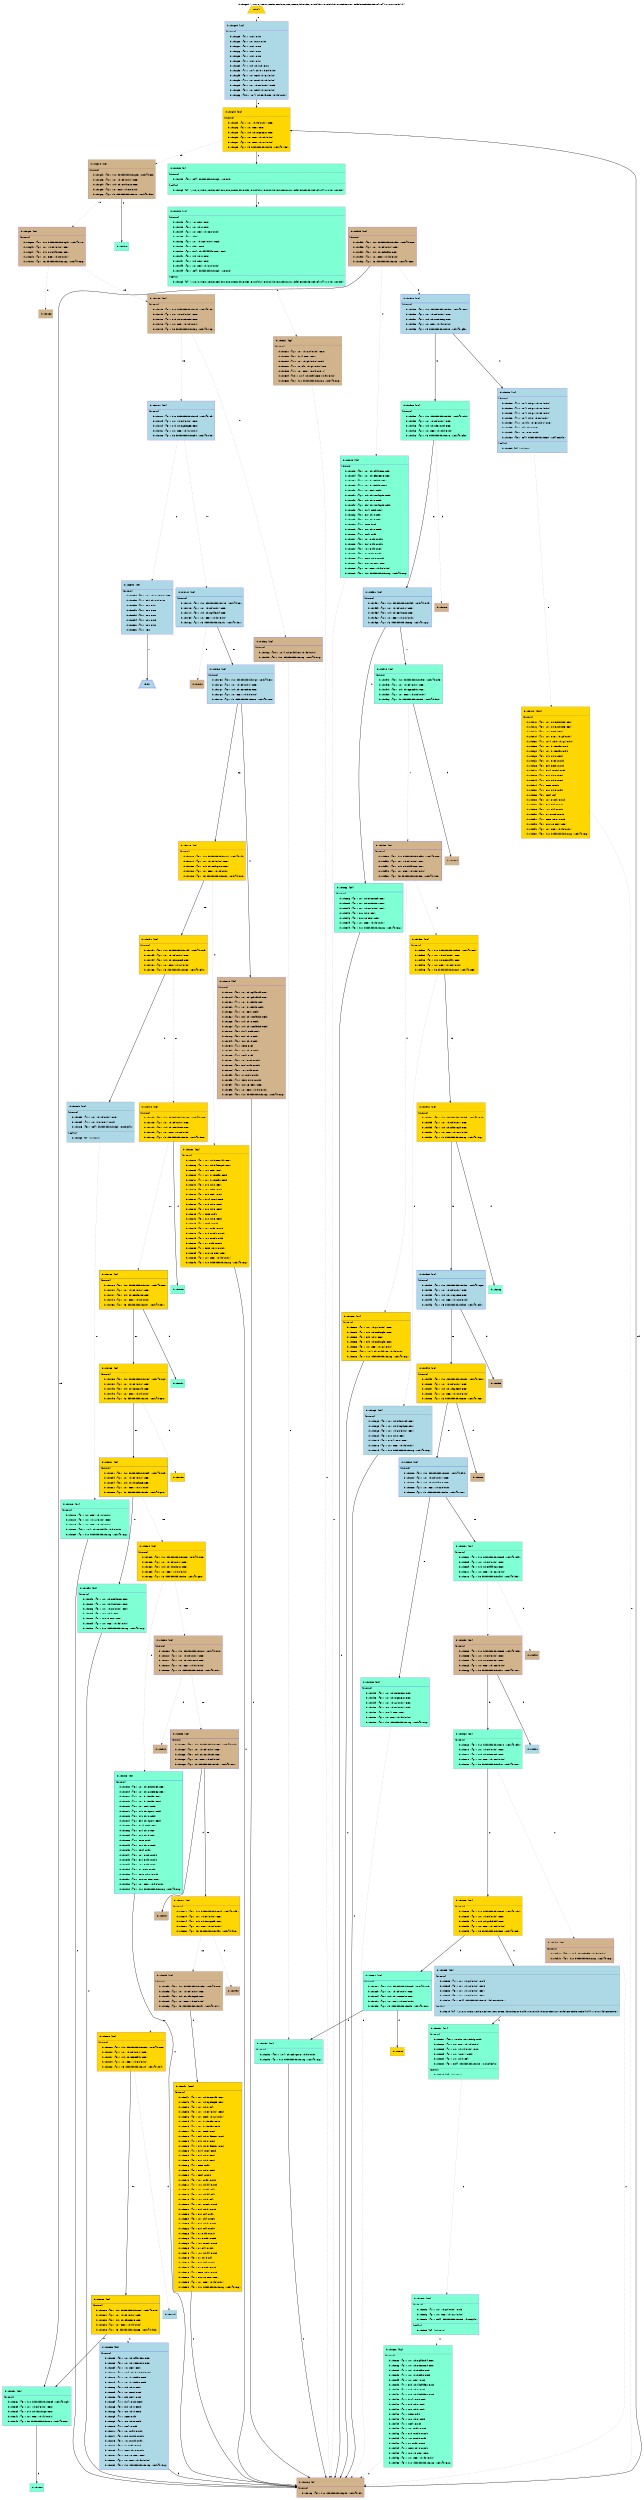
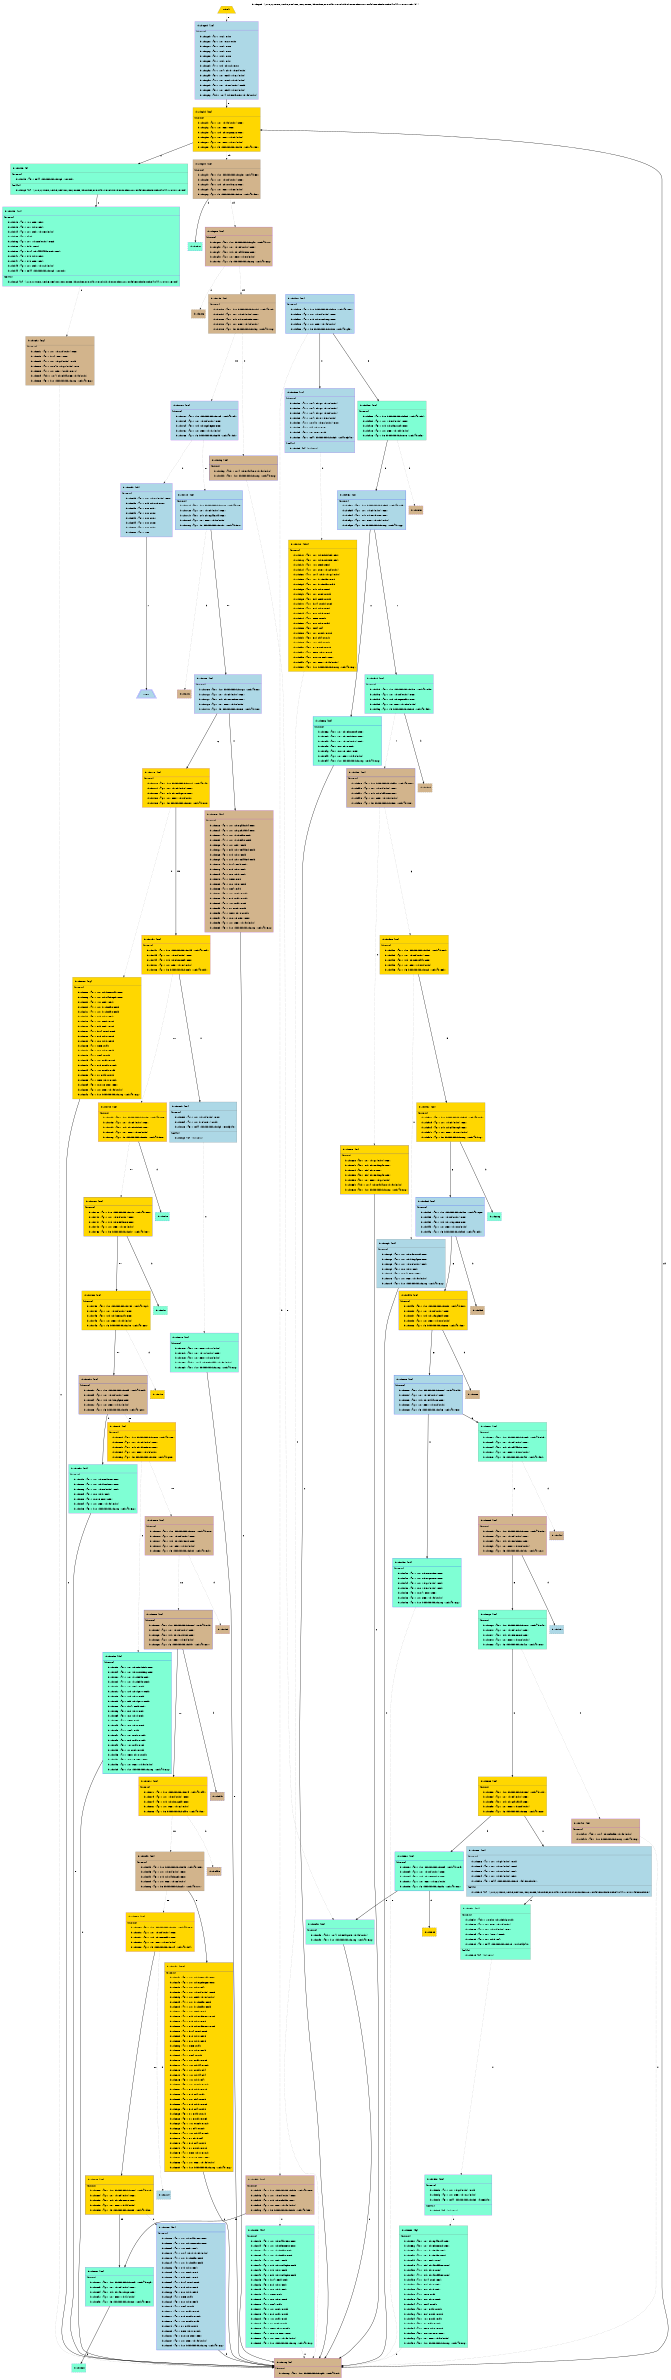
edge "0x401900 [28]" -> "0x40191c [28]": reversed
node "Exit": label "Exit" -> "Users"
node "0x401804 [28]": fillcolor gold -> tan
